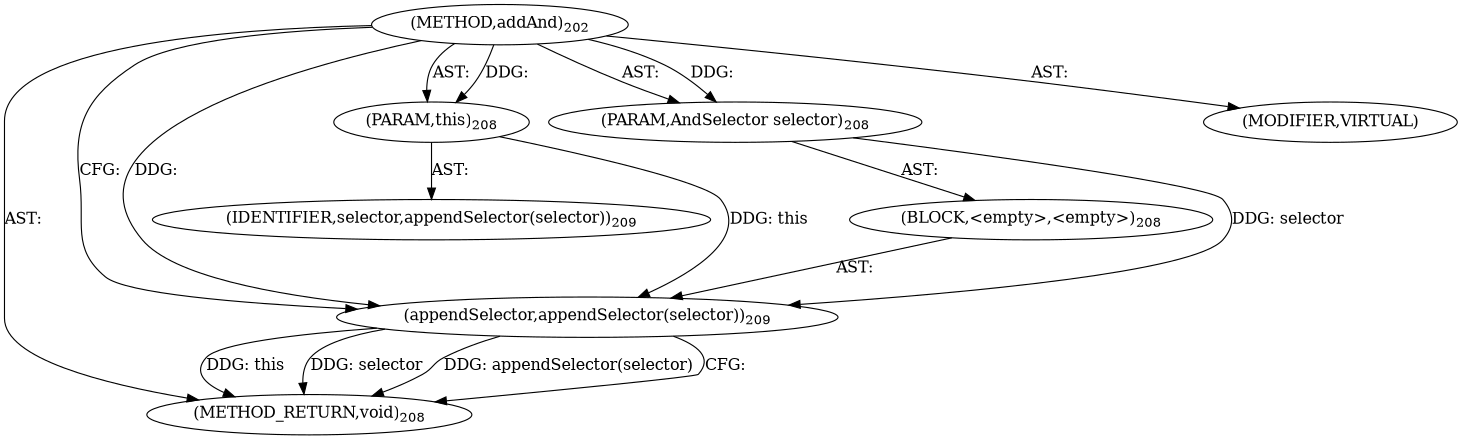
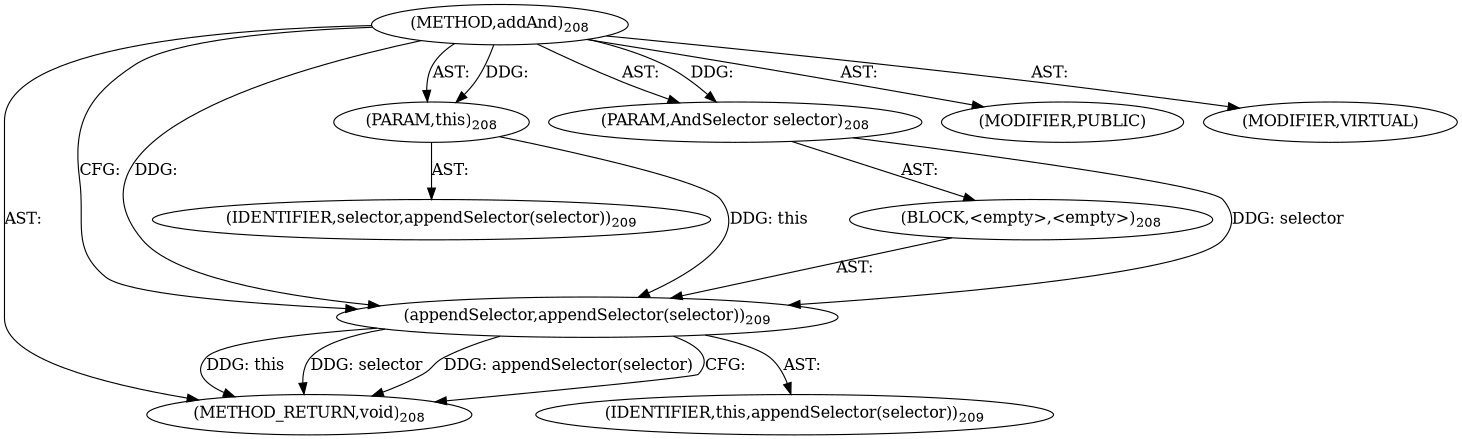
node "(METHOD,addAnd)": text "202" -> "208"
node "(MODIFIER,PUBLIC)": added
node "(IDENTIFIER,this,appendSelector(selector))": added
